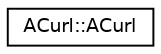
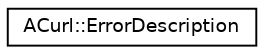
node "ACurl::ACurl": label "ACurl::ACurl" -> "ACurl::ErrorDescription"
